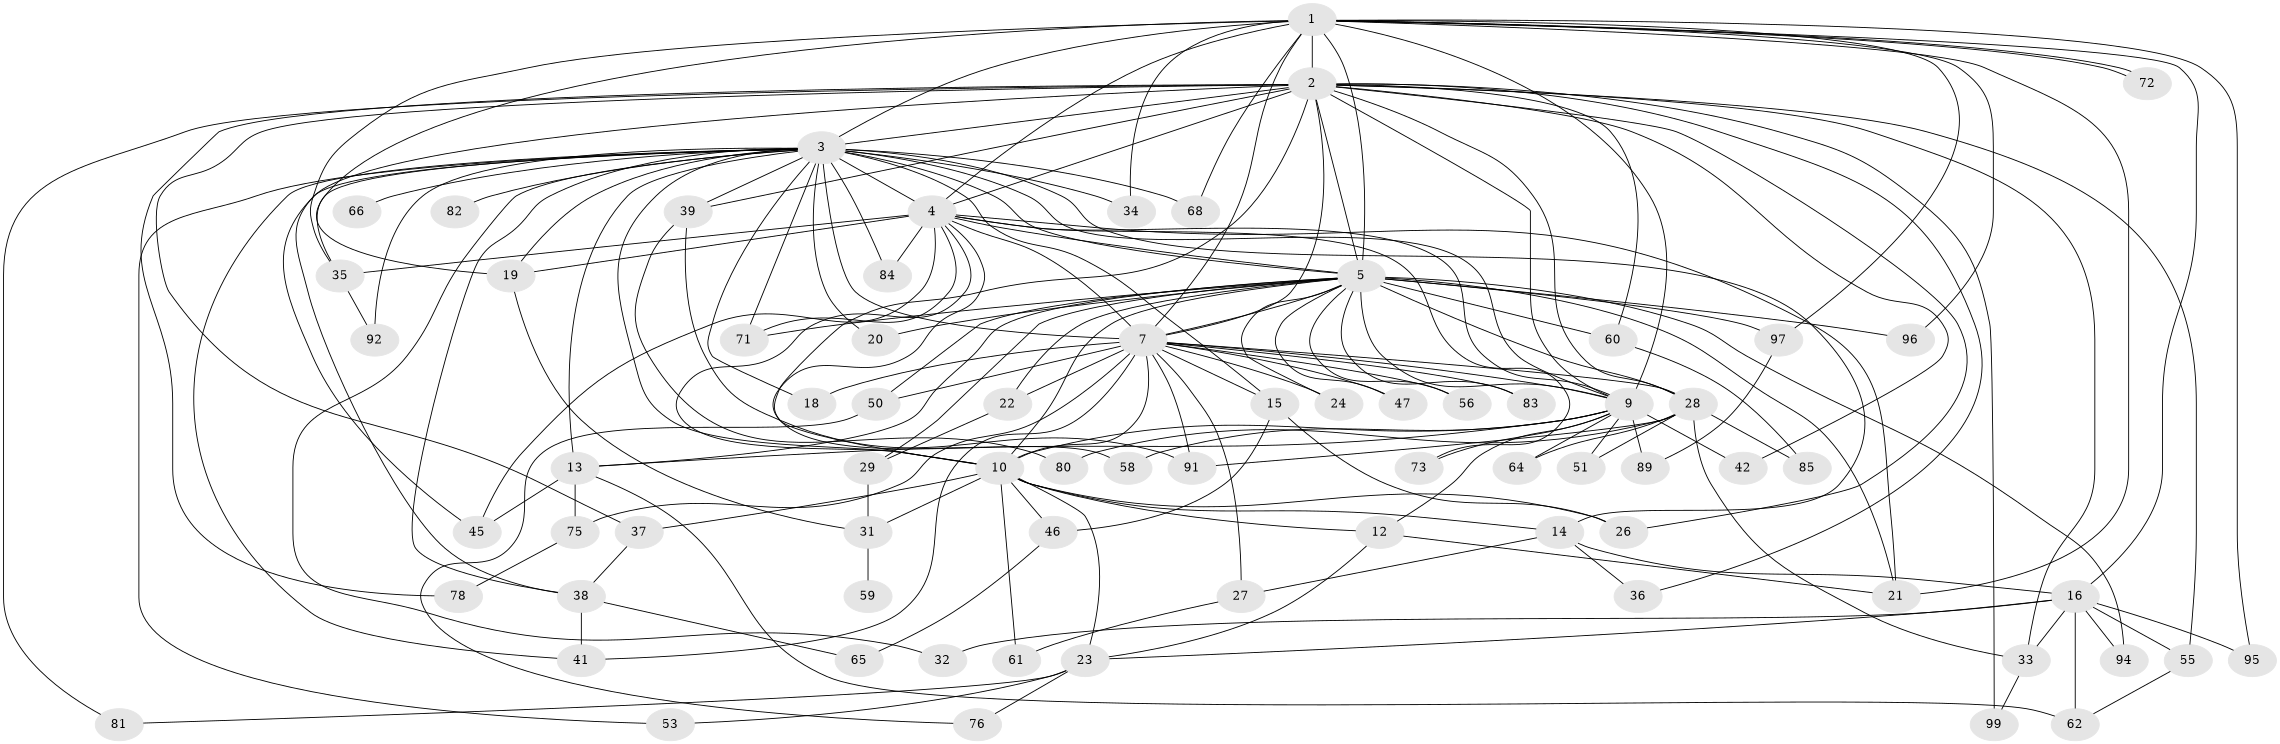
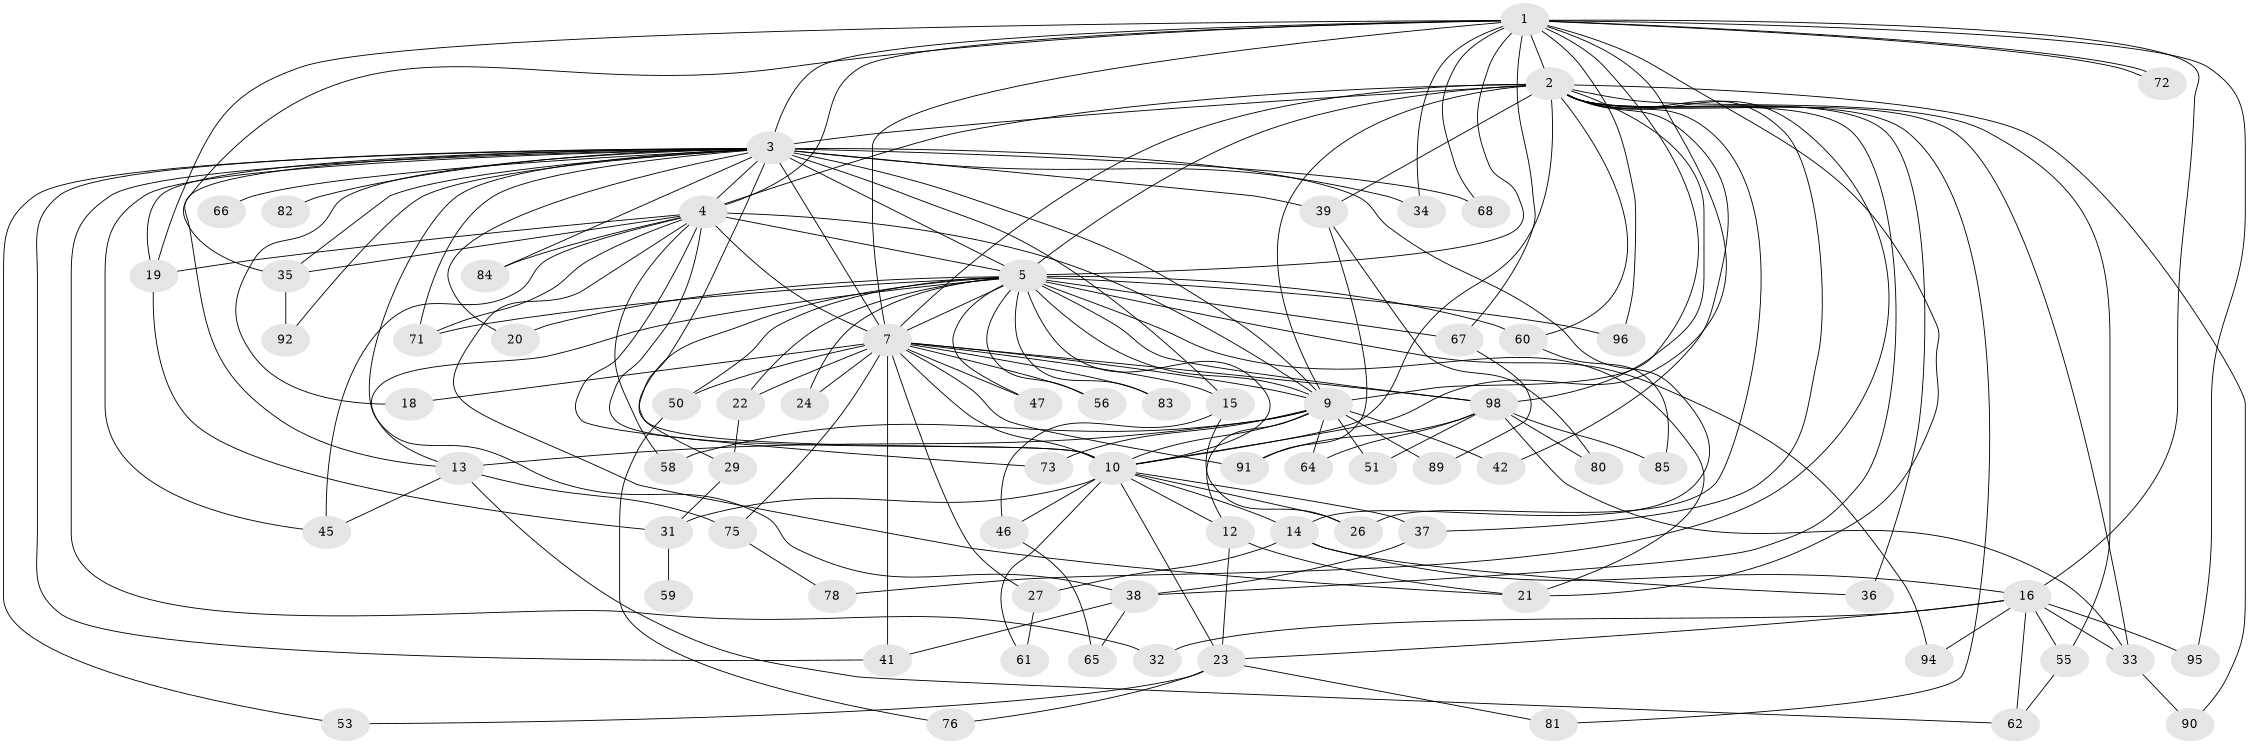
node "97": label "97" -> "67"
edge "1" -- "10": added
node "28": label "28" -> "98"
node "99": label "99" -> "90"
